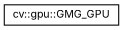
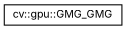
node "cv::gpu::GMG_GPU": label "cv::gpu::GMG_GPU" -> "cv::gpu::GMG_GMG"
